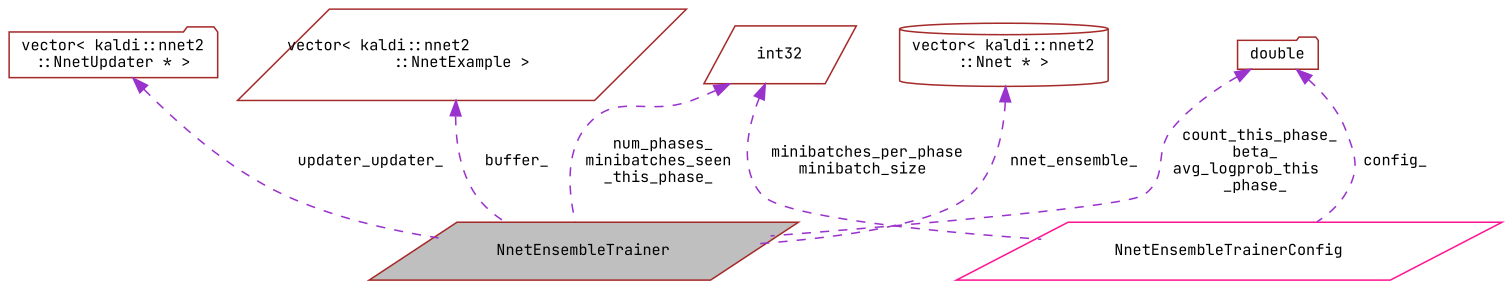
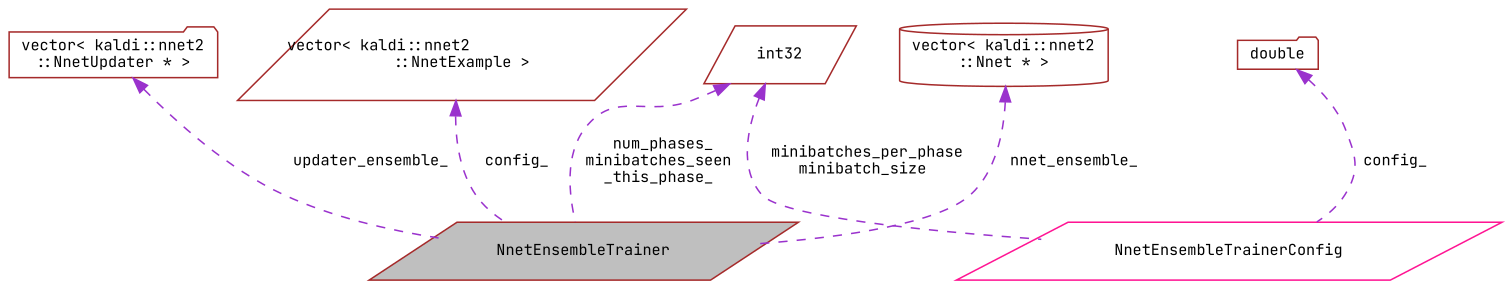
edge "NnetEnsembleTrainer" -> "vector< kaldi::nnet2 ::NnetUpdater * >": label " updater_updater_" -> " updater_ensemble_"
edge "NnetEnsembleTrainer" -> "vector< kaldi::nnet2 ::NnetExample >": label " buffer_" -> " config_"
edge "NnetEnsembleTrainer" -> "double": removed, label "count_this_phase_ beta_ avg_logprob_this _phase_"
